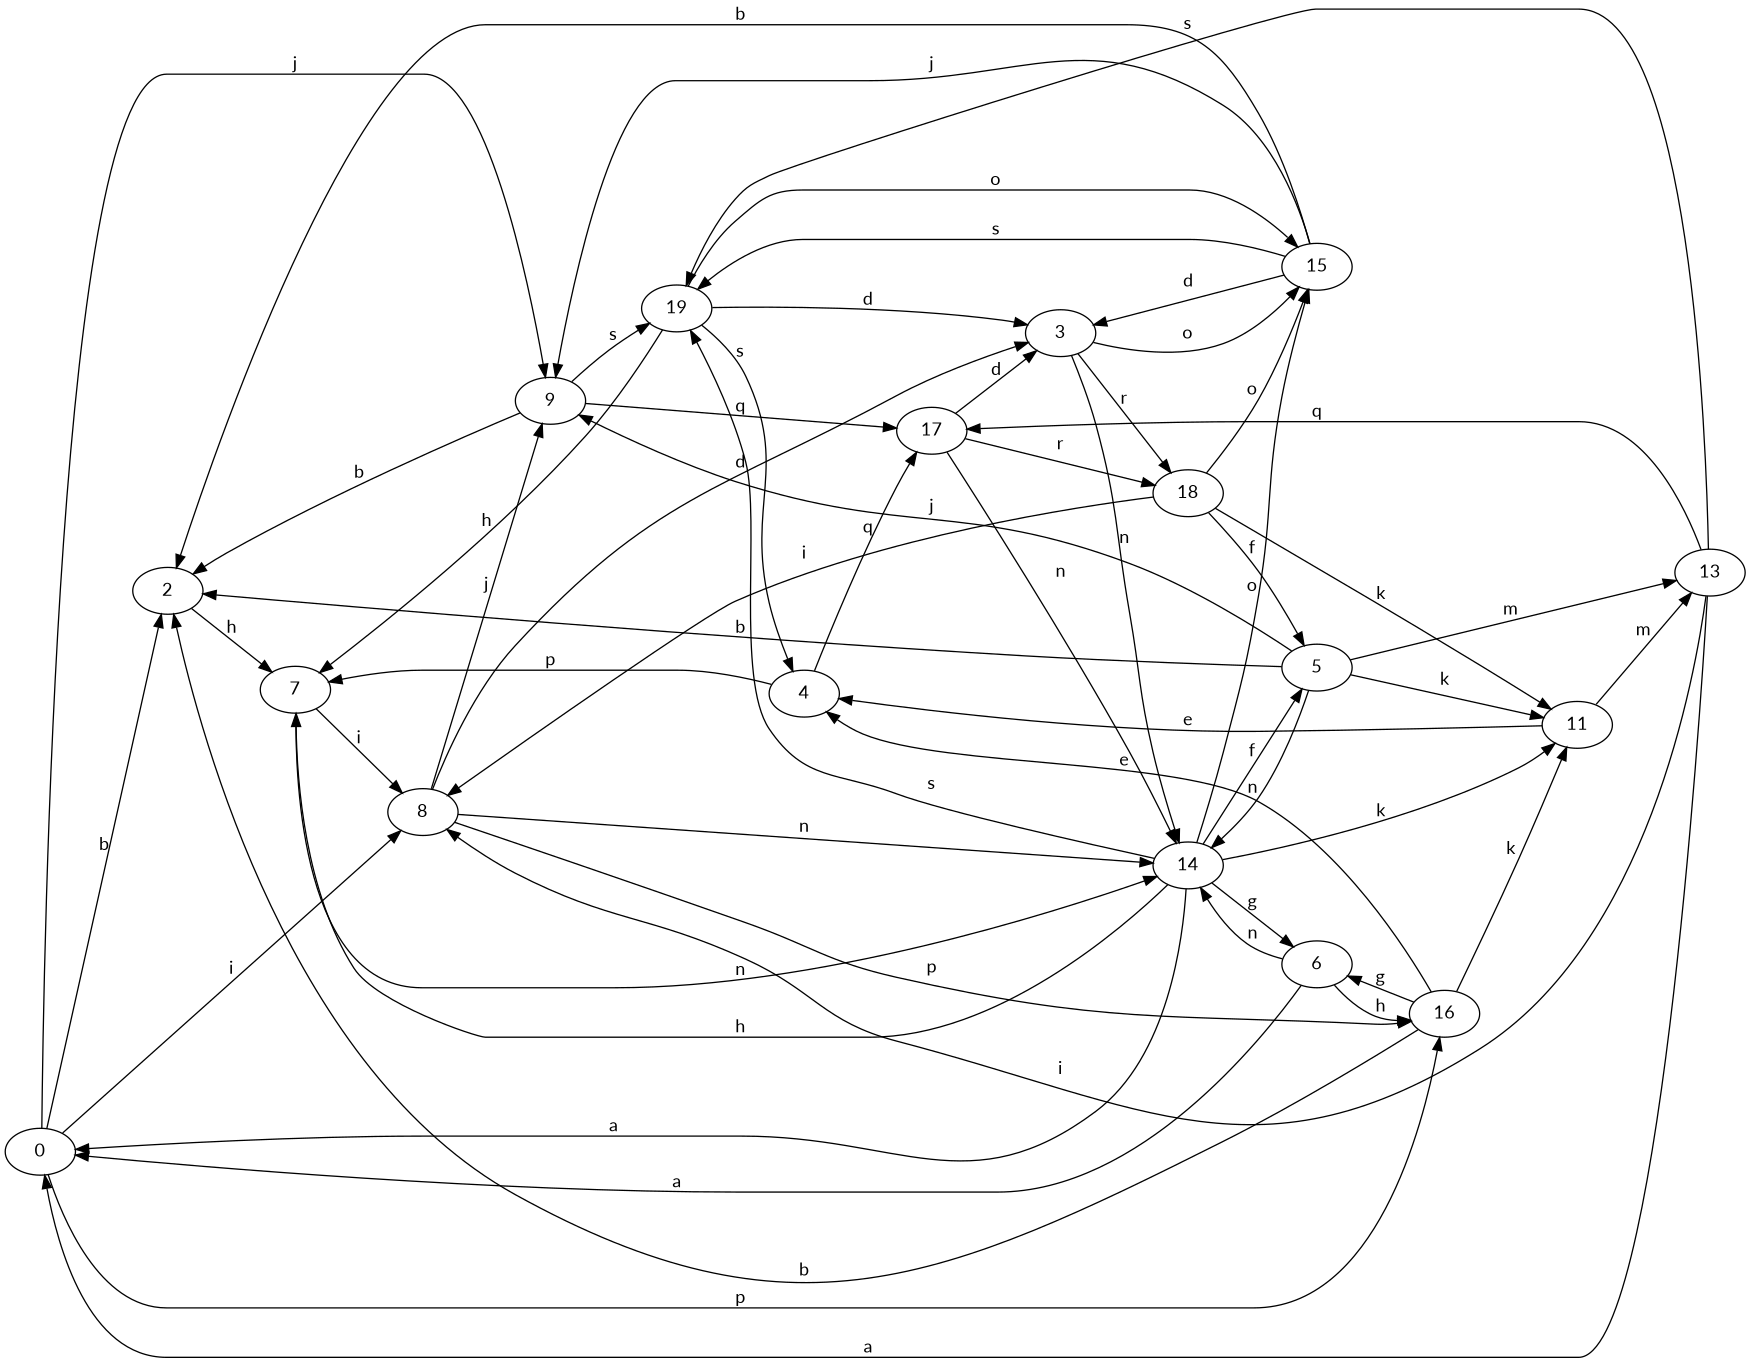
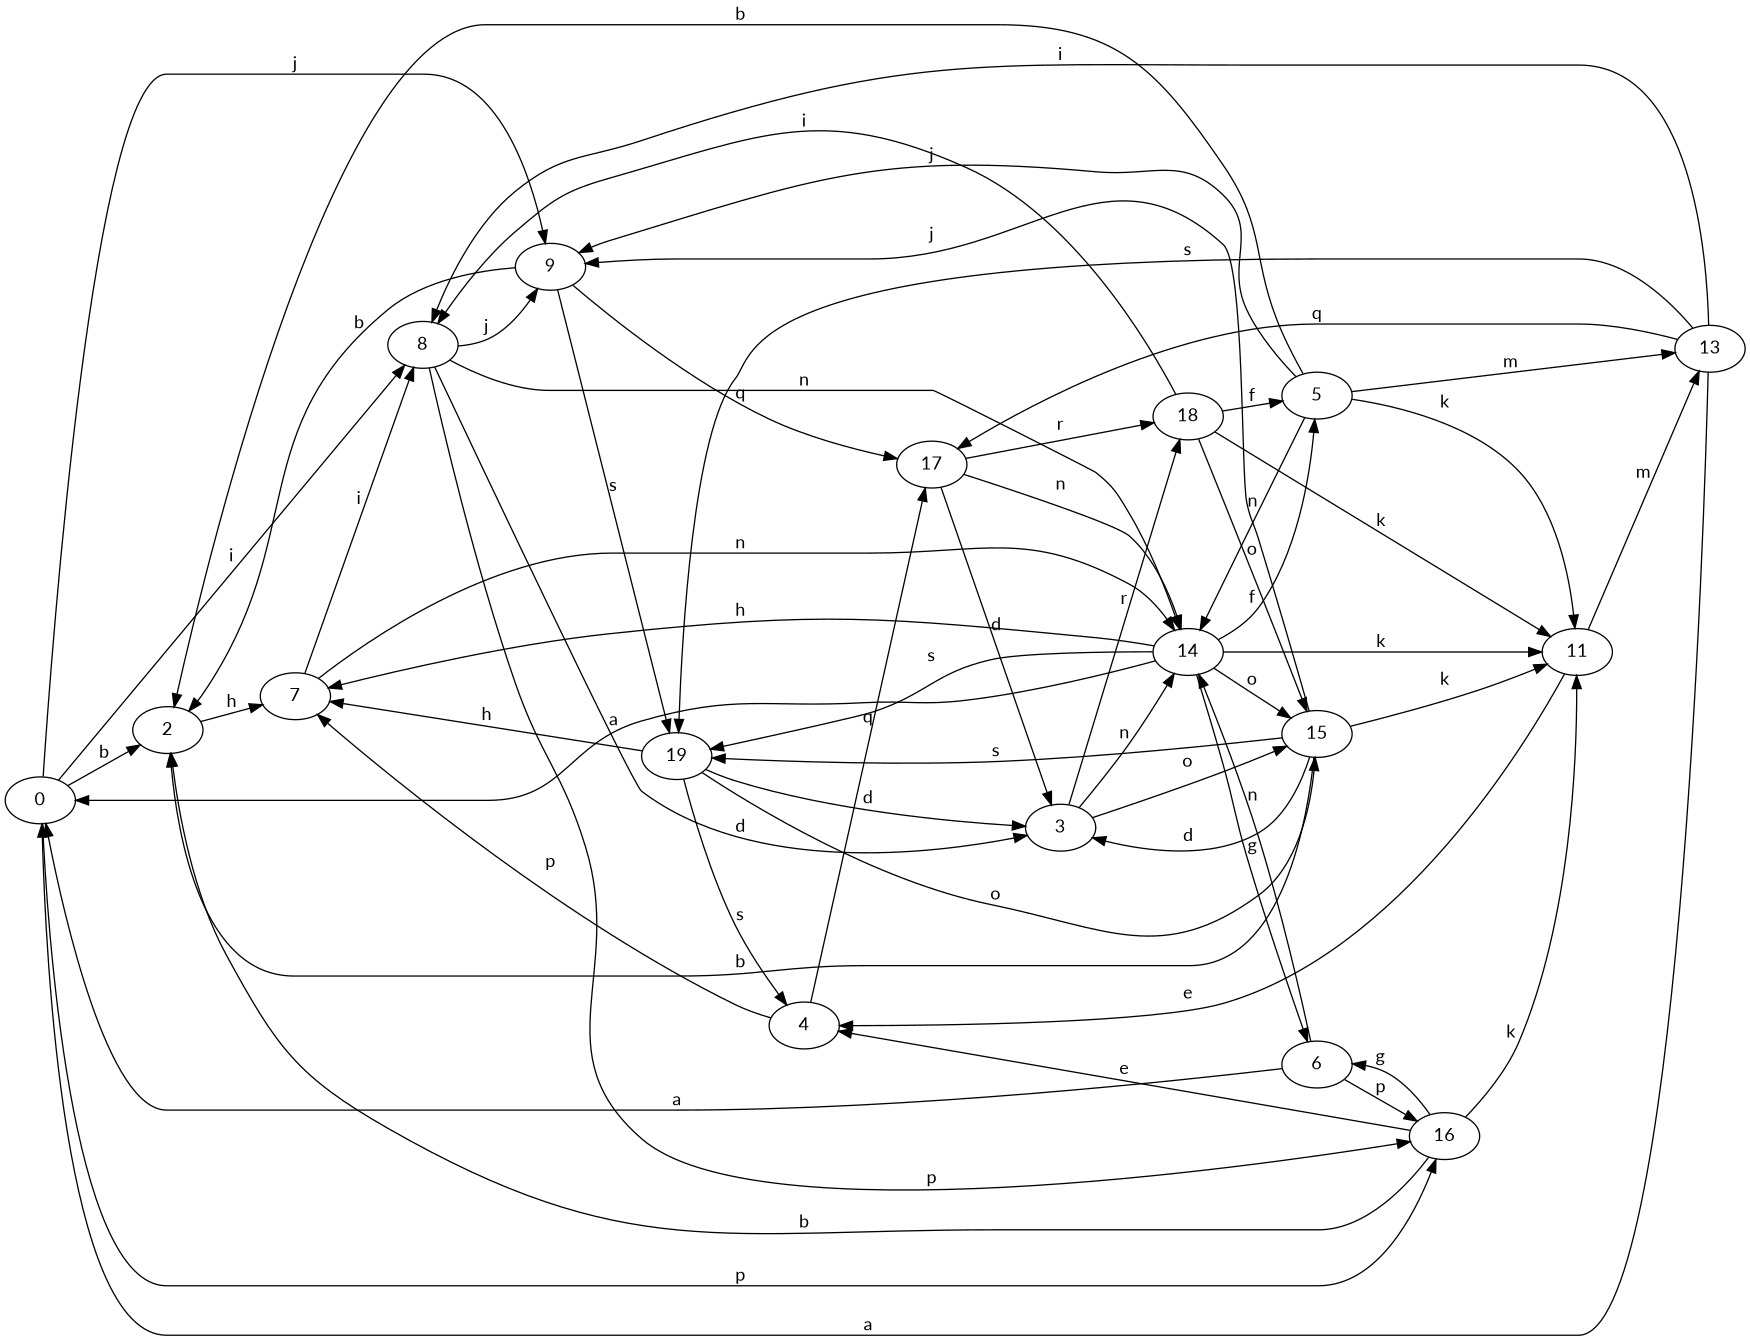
edge "15" -> "11": added, label "k"
edge "6" -> "16": label "h" -> "p"
